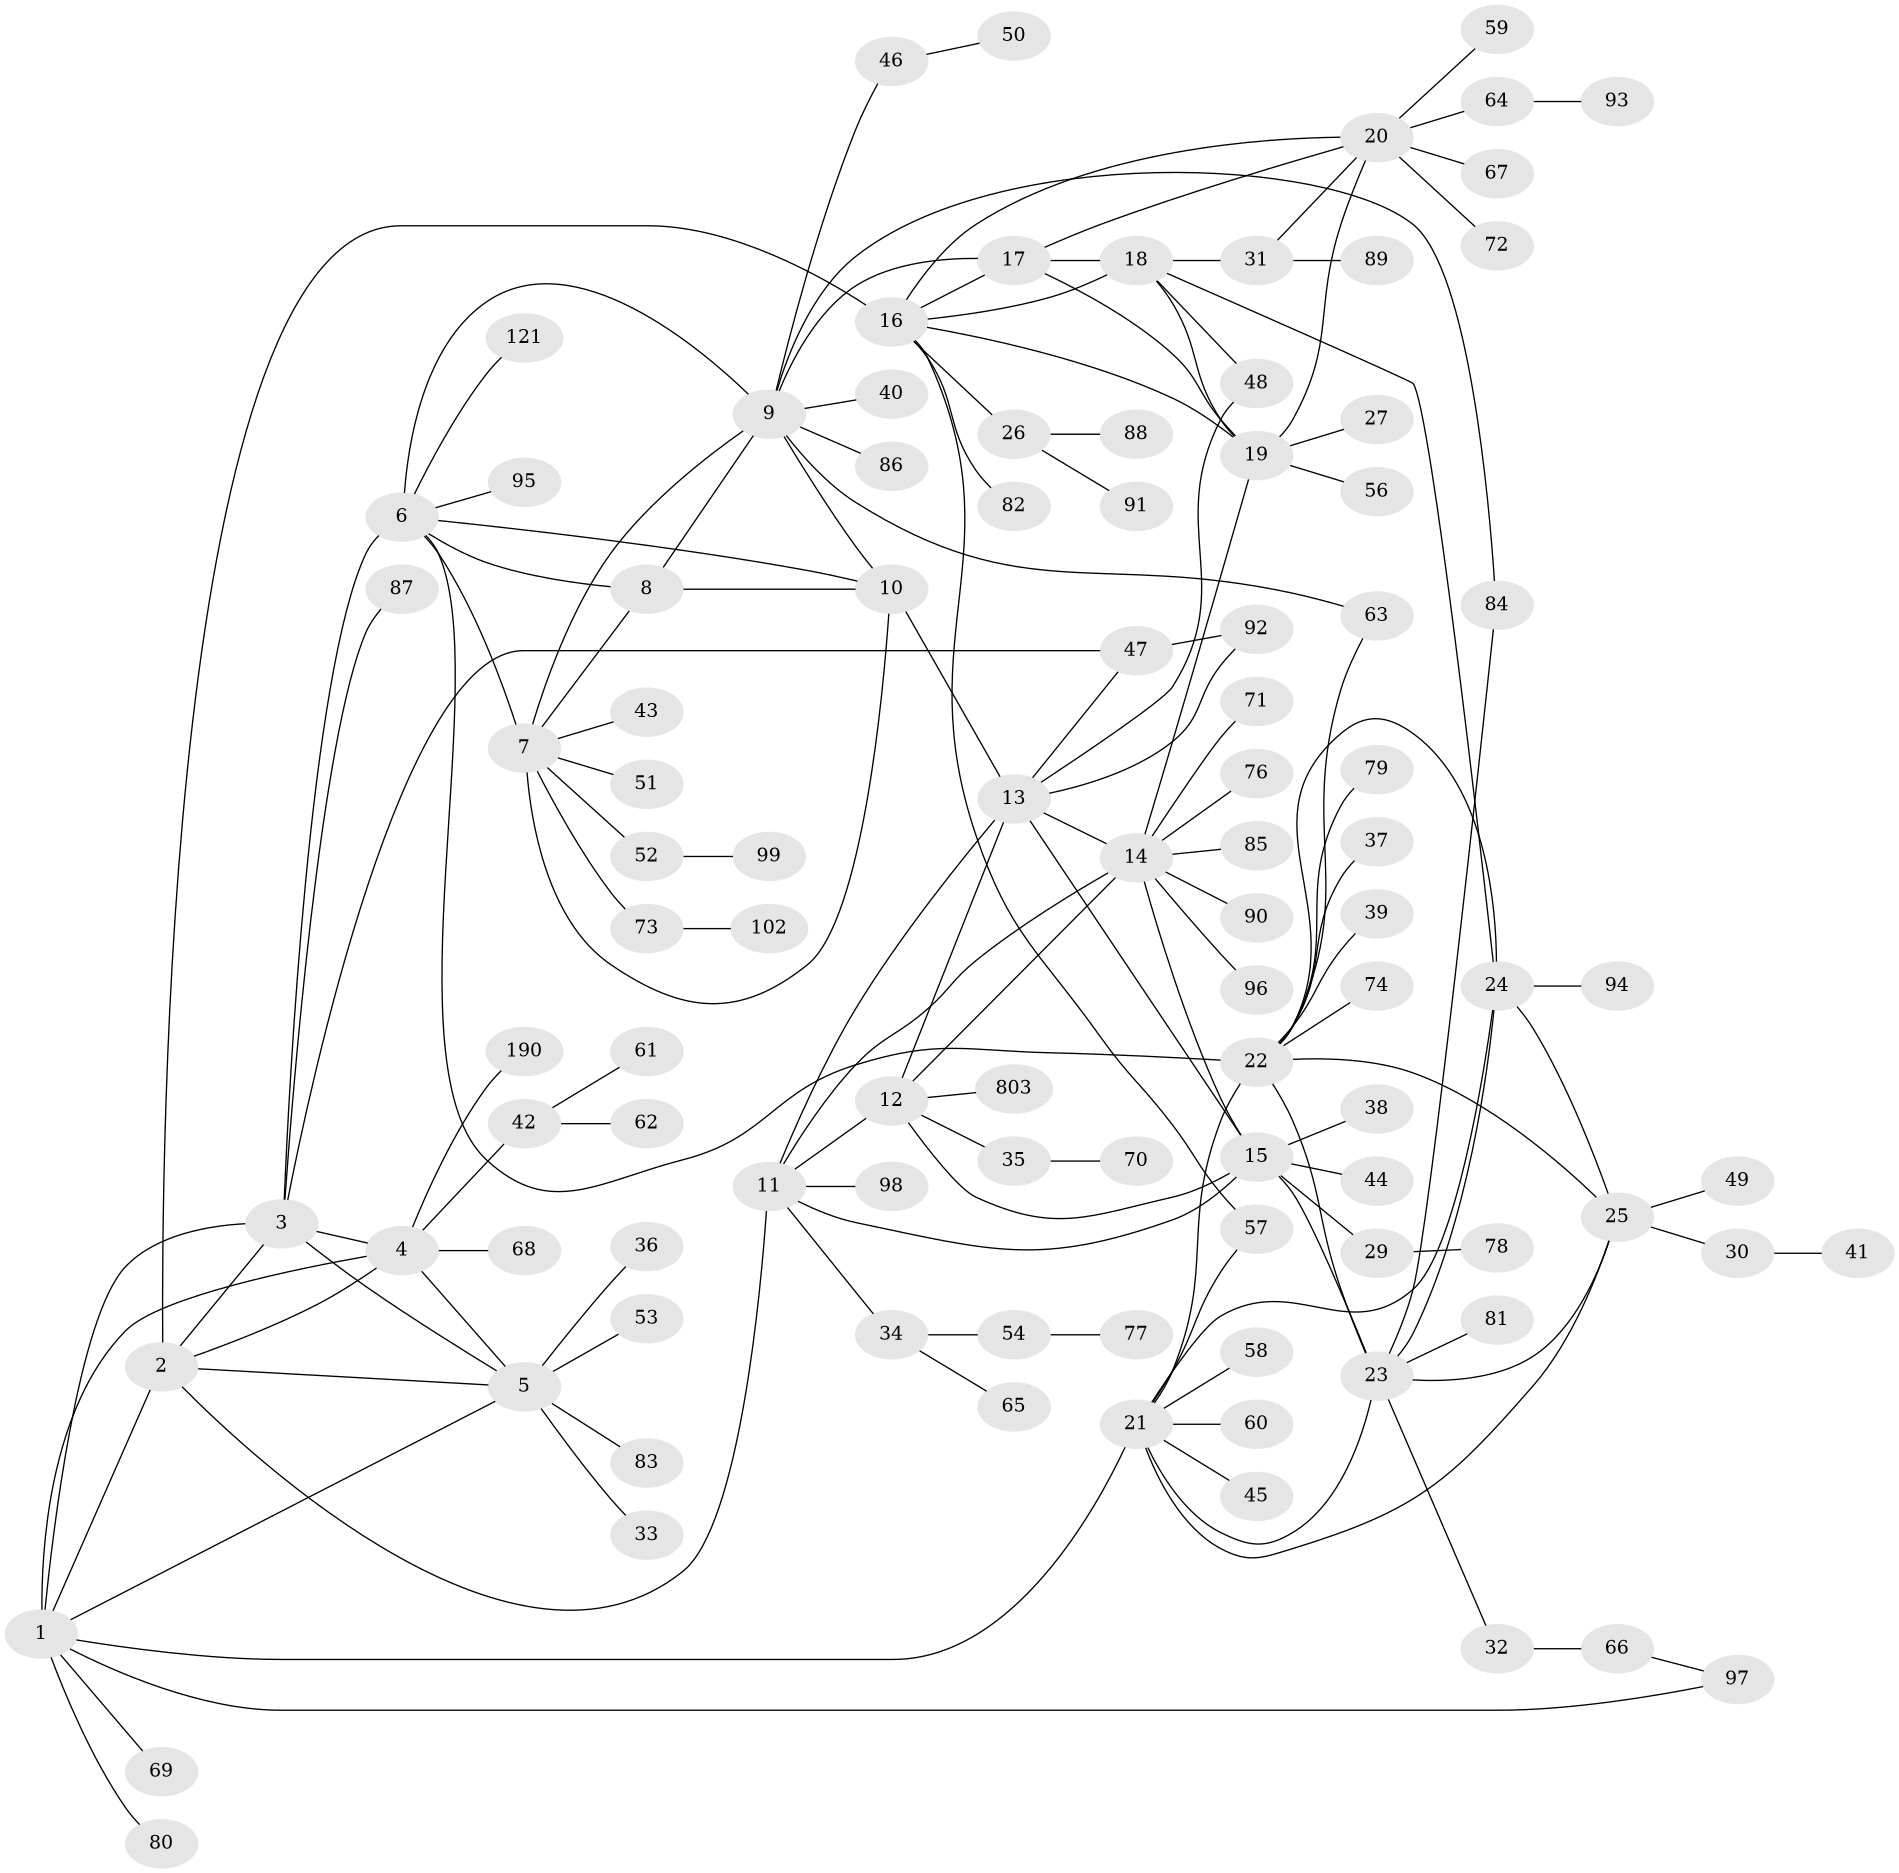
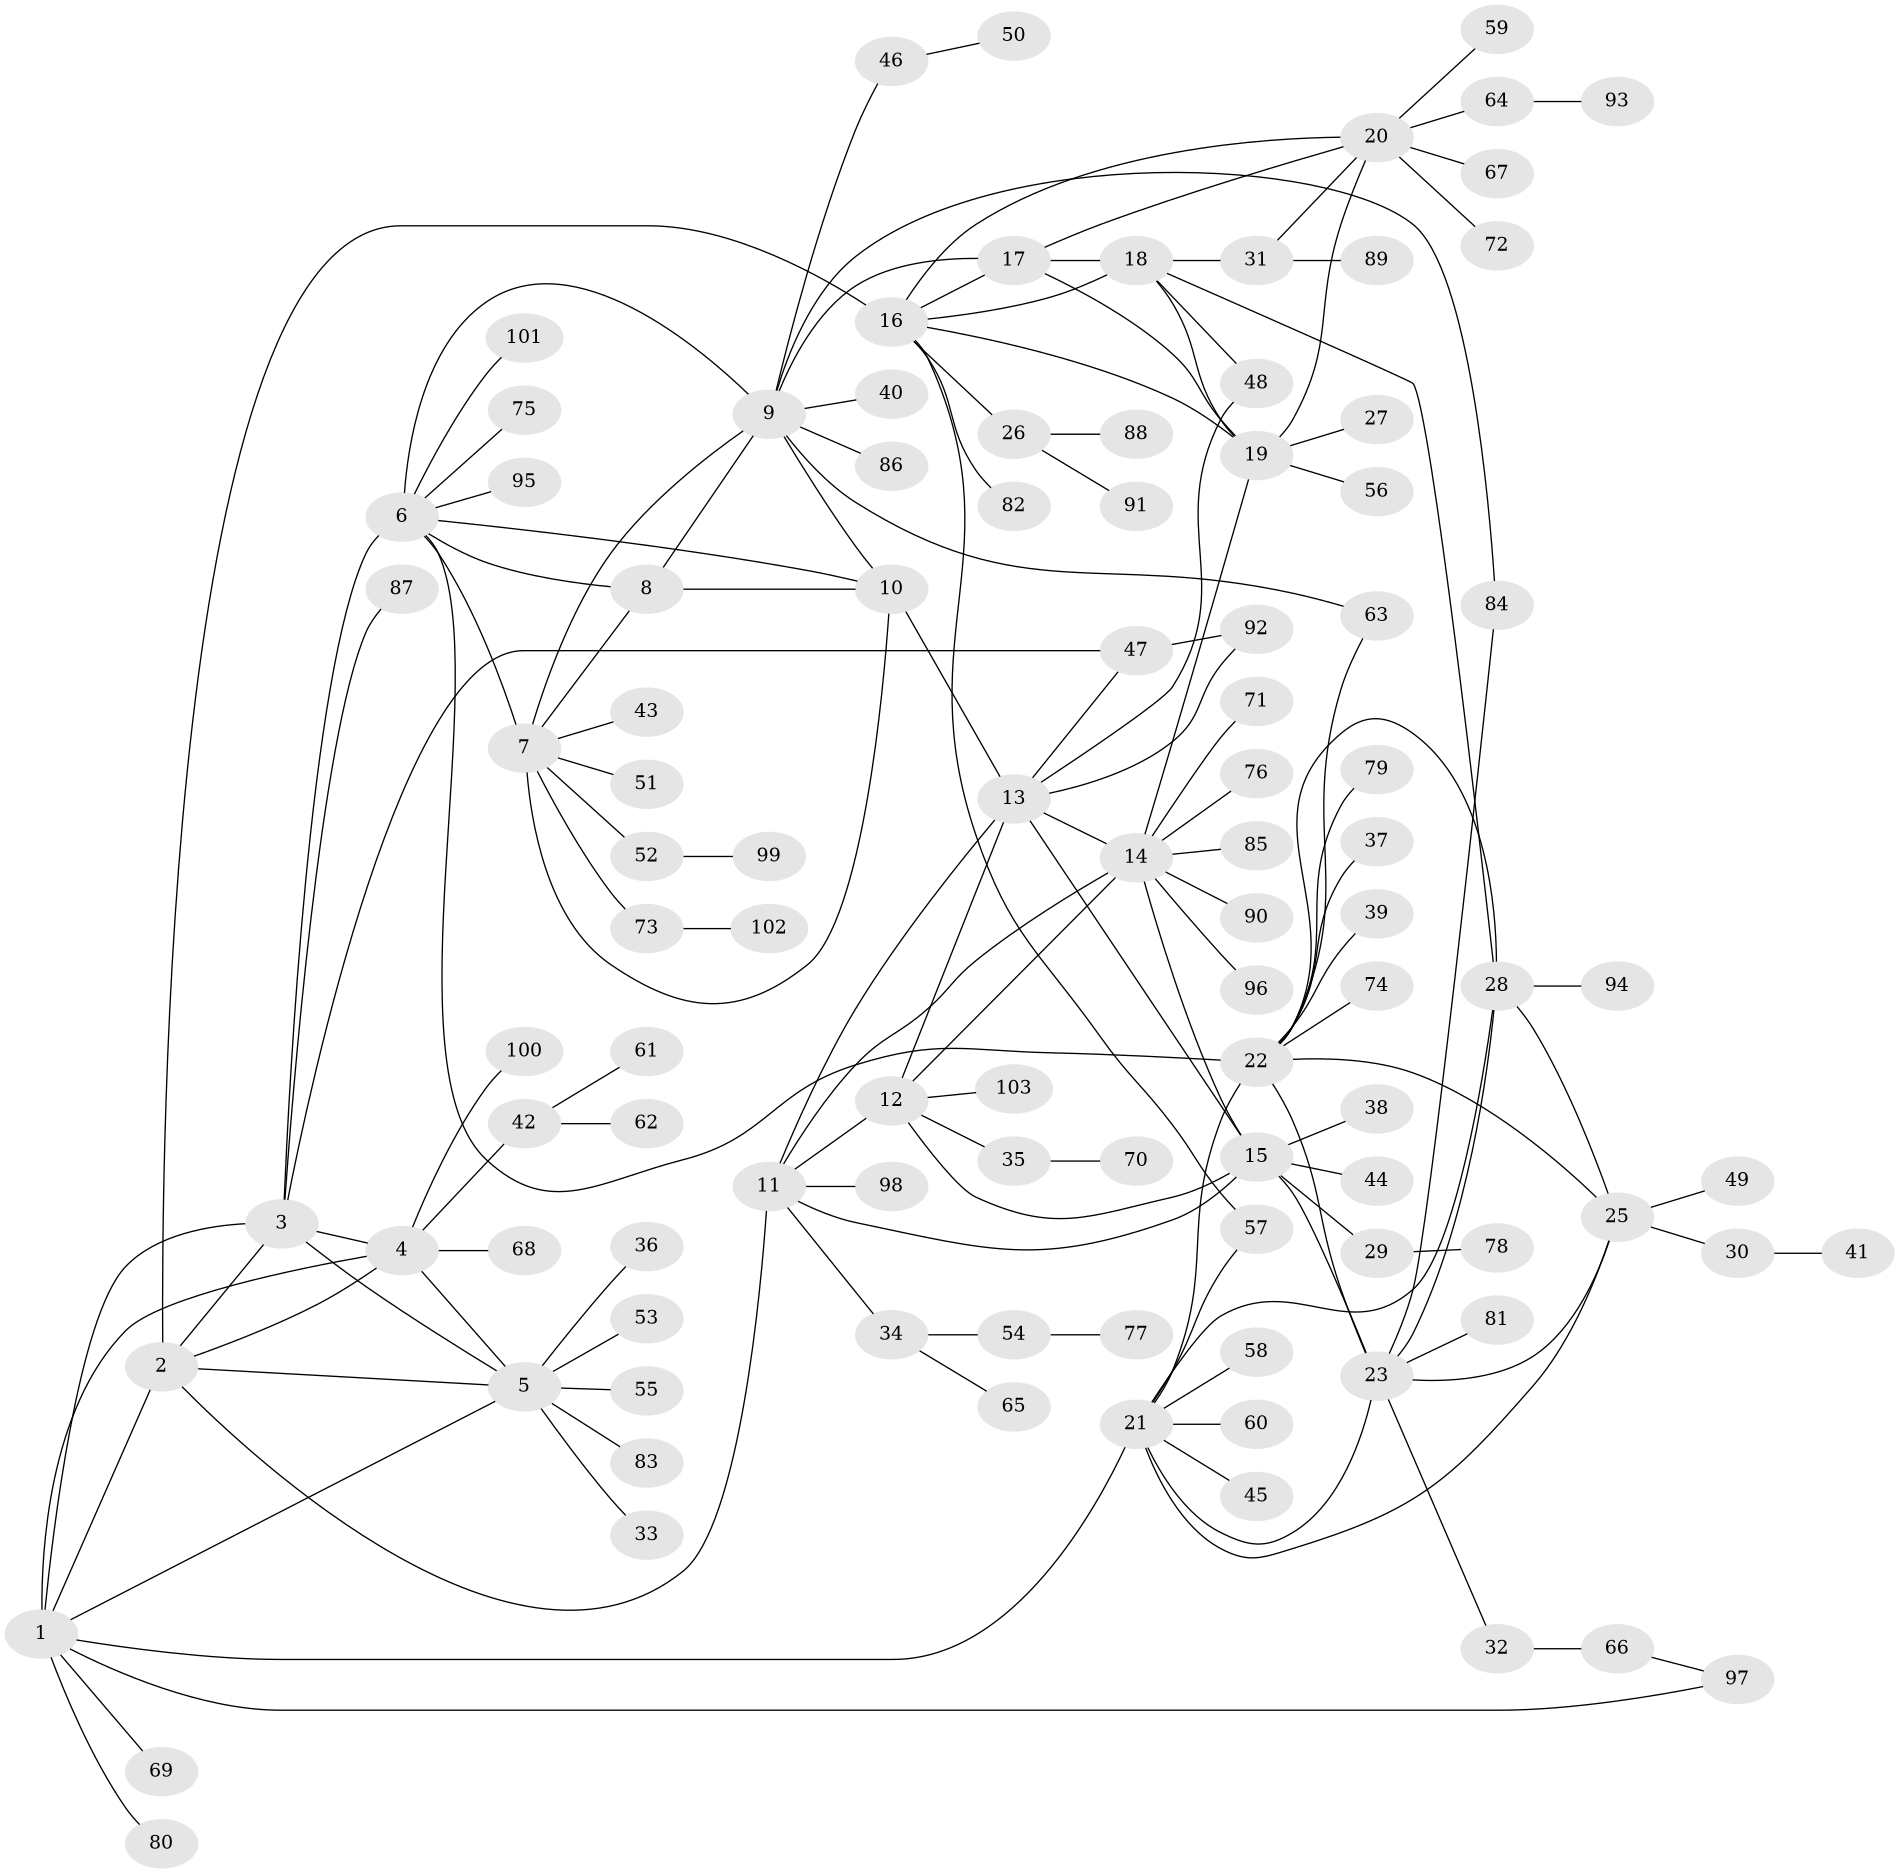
node "121": label "121" -> "101"
node "75": added
node "24": label "24" -> "28"
node "190": label "190" -> "100"
node "803": label "803" -> "103"
node "55": added
